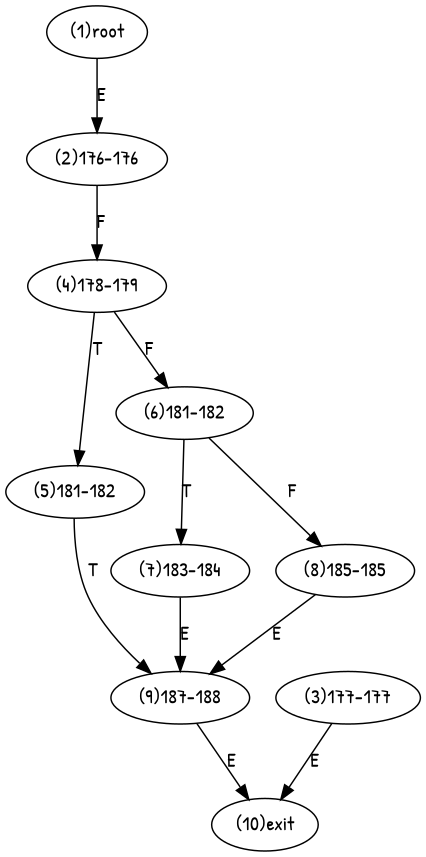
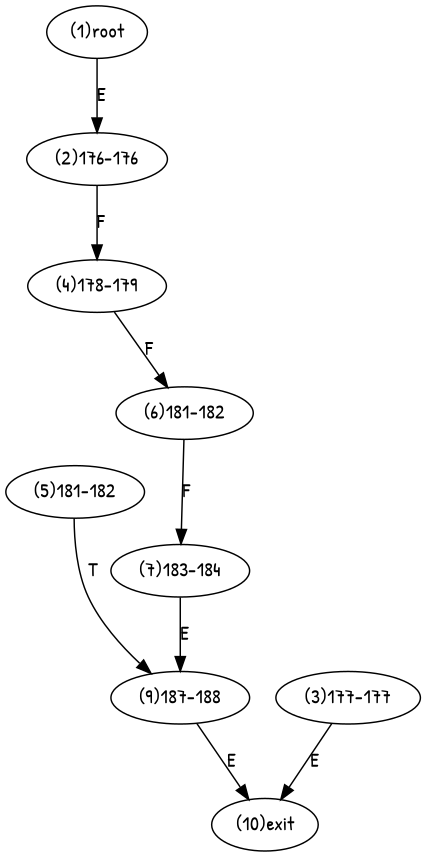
edge "(4)178-179" -> "(5)181-182": removed, label "T"
edge "(6)181-182" -> "(7)183-184": label "T" -> "F"
node "(8)185-185": removed
